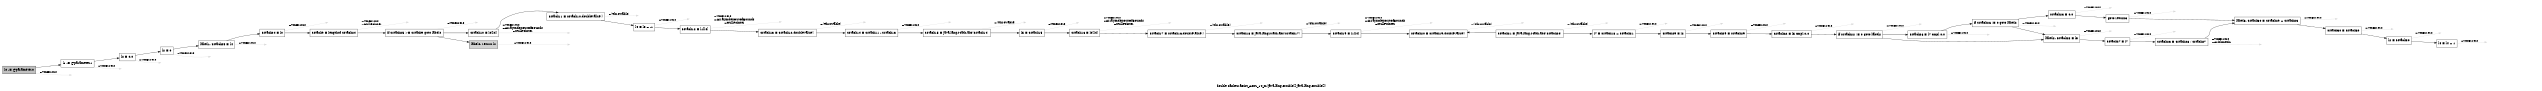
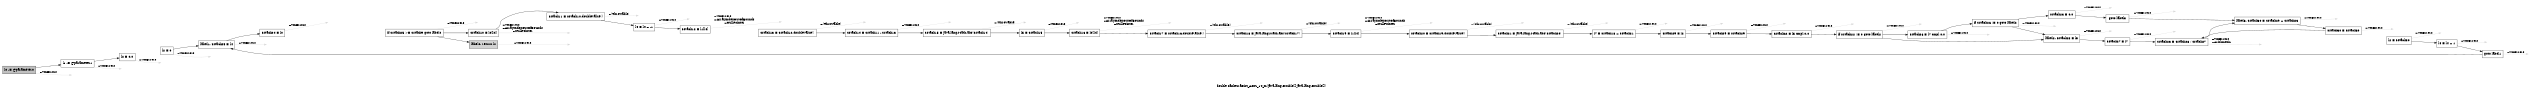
node "goto return3": label "goto return3" -> "goto label3"
node "l4 = l3 + -1": label "l4 = l3 + -1" -> "l4 = l4 + -1"
edge "$stack12 = l1[l4]" -> "$stack13 = $stack12.doubleValue()": removed
edge "$stack21 = java.lang.Math.abs($stack20)" -> "$stack20 = $stack19.doubleValue()": reversed
node "$stack9 = lengthof $stack24": removed
edge "$stack30 = $stack30" -> "l2 = $stack30": now "$stack30 = $stack30" -> "$stack23 = $stack28 / $stack27"
edge "l2 = 0.0" -> "l2 = 0": removed
node "goto label1": added
